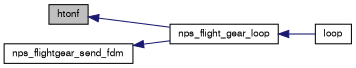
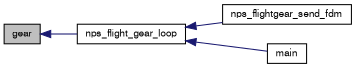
node "htonf": label "htonf" -> "gear"
node "loop": label "loop" -> "main"
edge "nps_flight_gear_loop" -> "nps_flightgear_send_fdm": reversed
